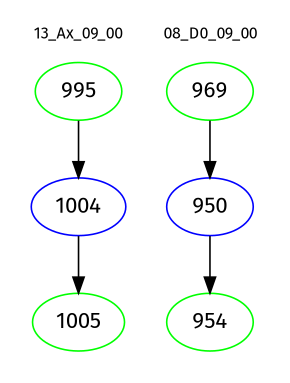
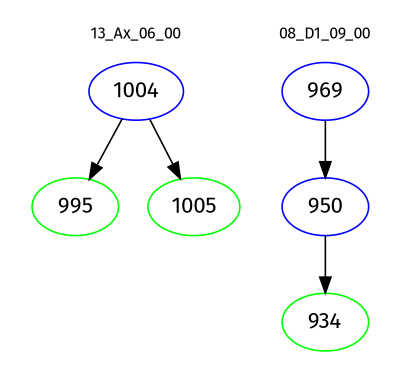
cluster "13_Ax_09_00": label "13_Ax_09_00" -> "13_Ax_06_00"
cluster "08_D0_09_00": label "08_D0_09_00" -> "08_D1_09_00"
node "969": color green -> blue
edge "995" -> "1004": reversed
node "954": label "954" -> "934"
